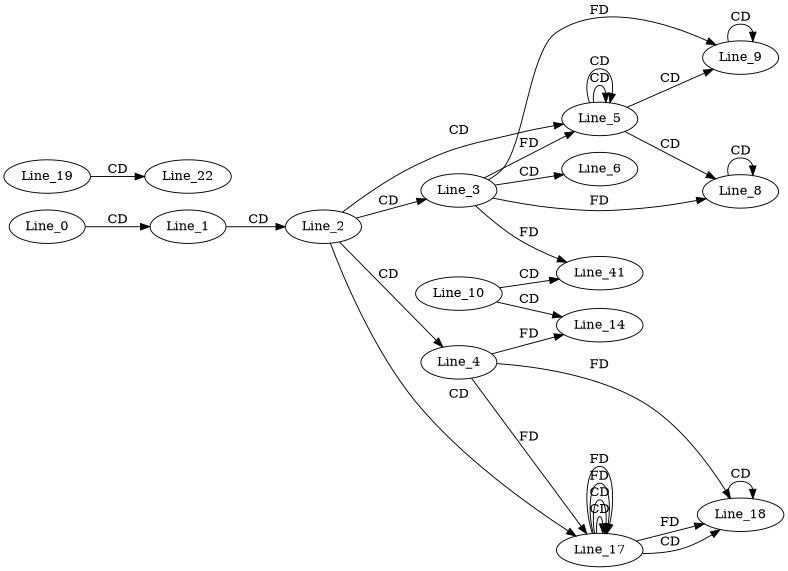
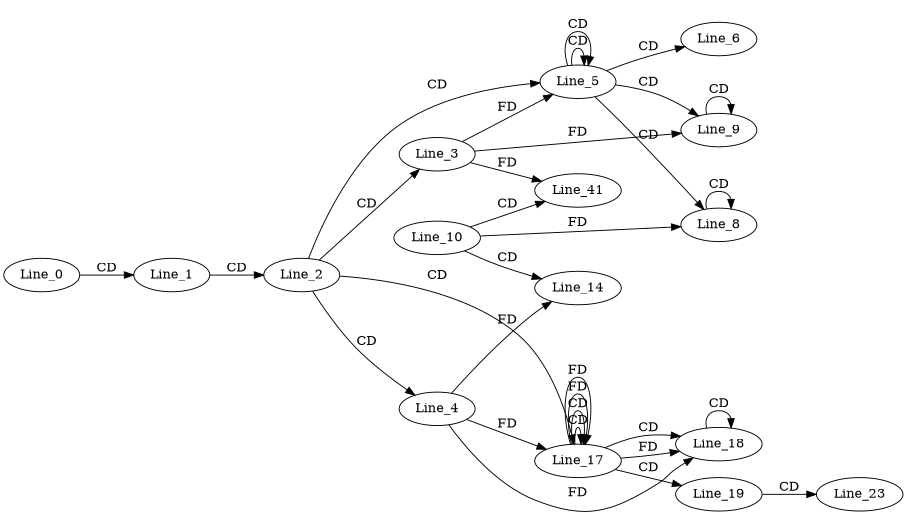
node "Line_22": label "Line_22" -> "Line_23"
edge "Line_3" -> "Line_6": now "Line_5" -> "Line_6"
edge "Line_3" -> "Line_8": now "Line_10" -> "Line_8"
edge "Line_17" -> "Line_19": added, label "CD"
